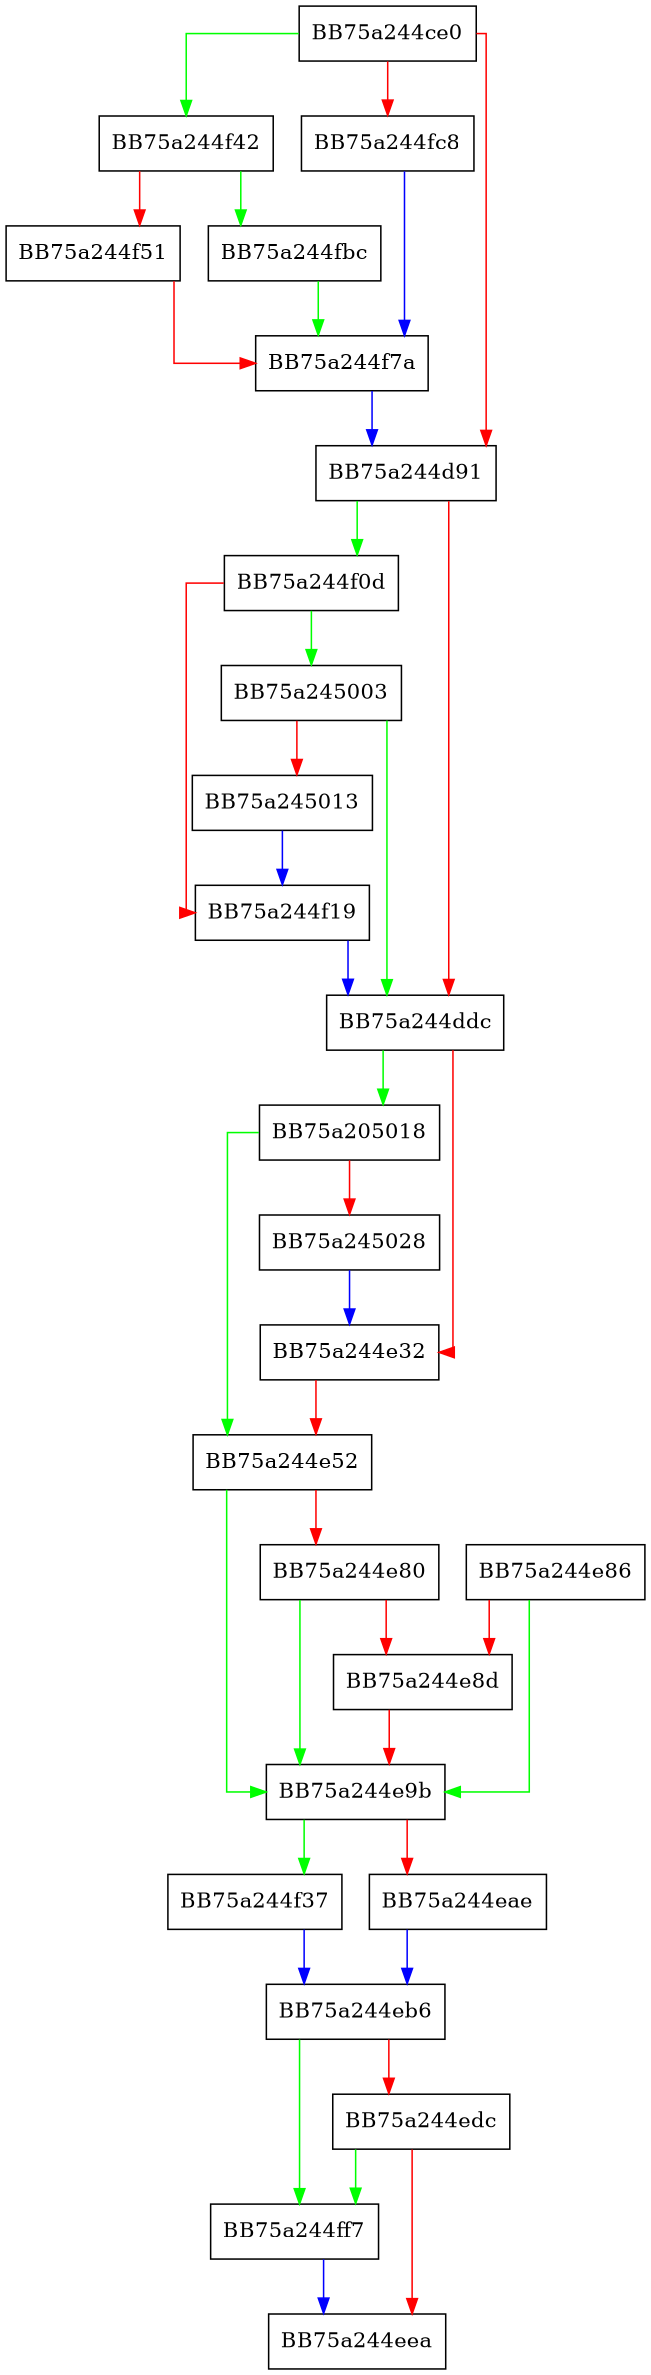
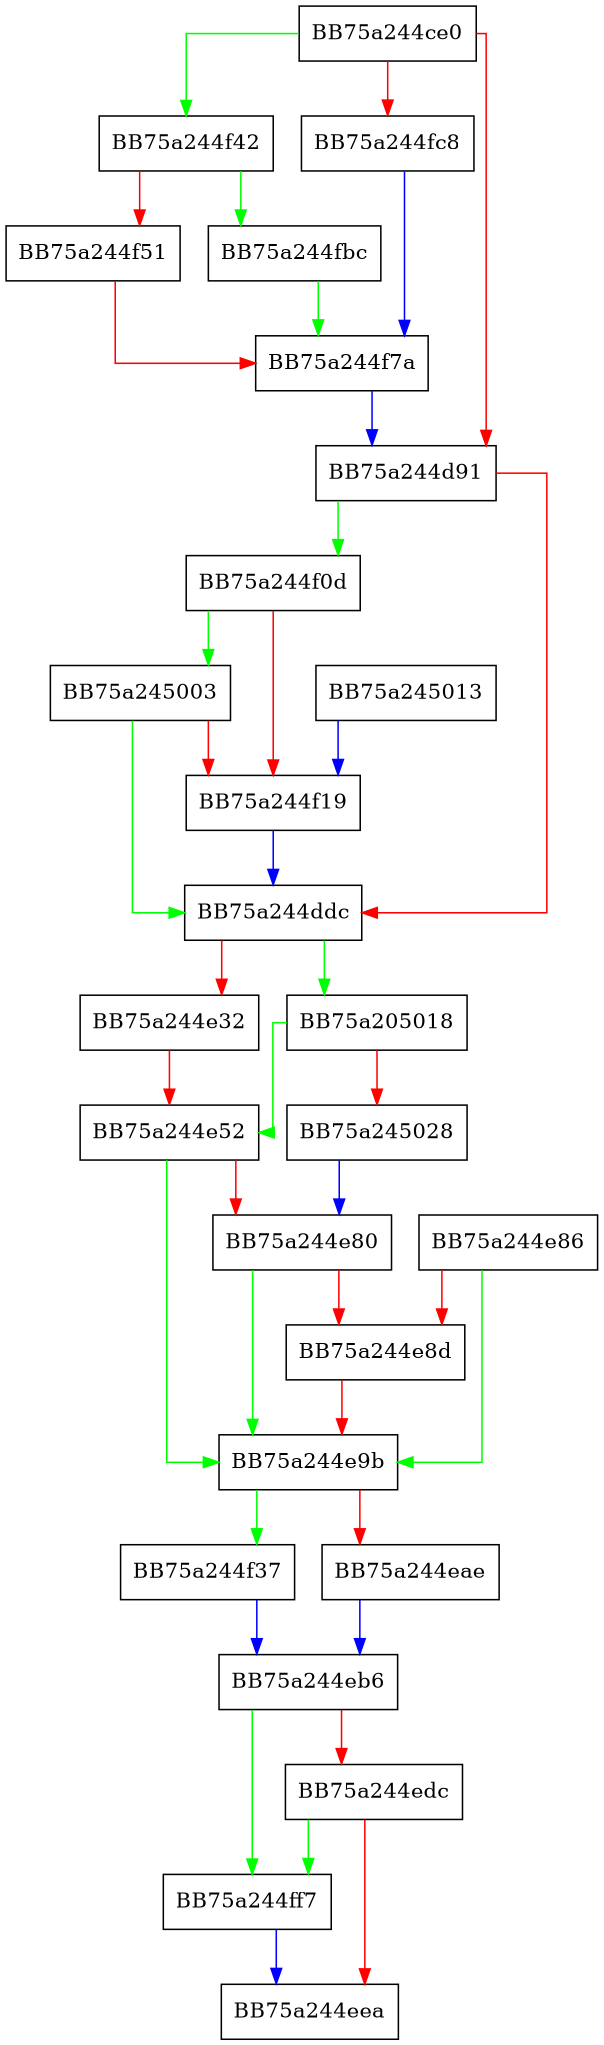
edge "BB75a245003" -> "BB75a245013": now "BB75a245003" -> "BB75a244f19"
edge "BB75a245028" -> "BB75a244e32": now "BB75a245028" -> "BB75a244e80"
